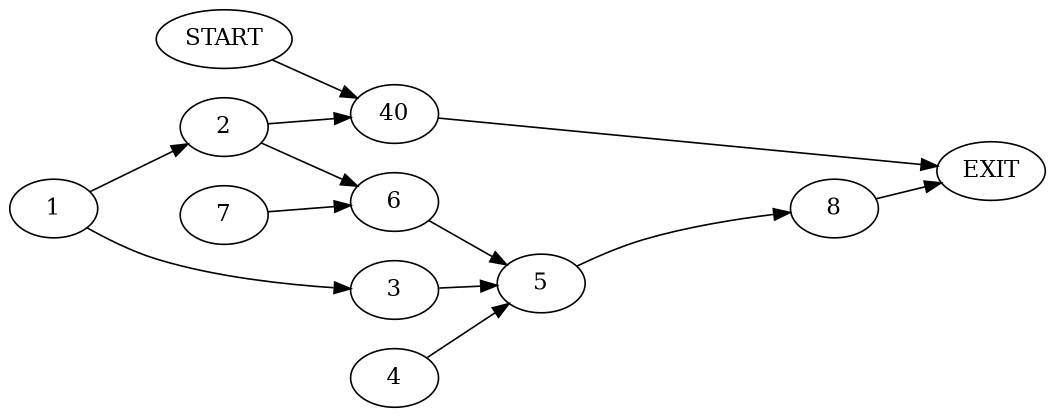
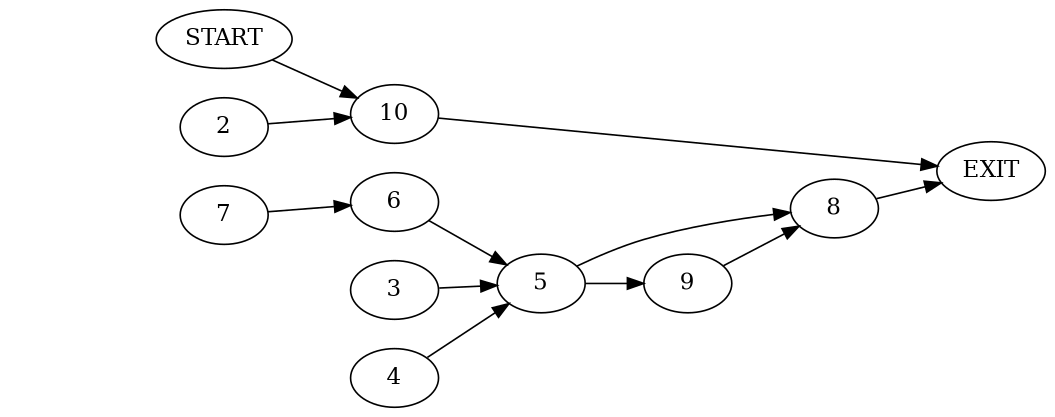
node "40": label "40" -> "10"
edge "2" -> "6": removed
node "1": removed
node "9": added
